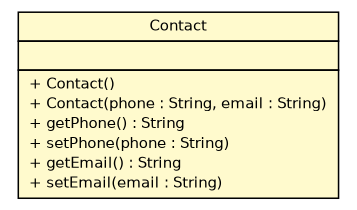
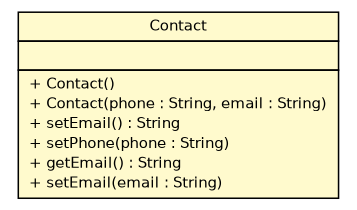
node "Contact": text "+ getPhone() : String" -> "+ setEmail() : String"
